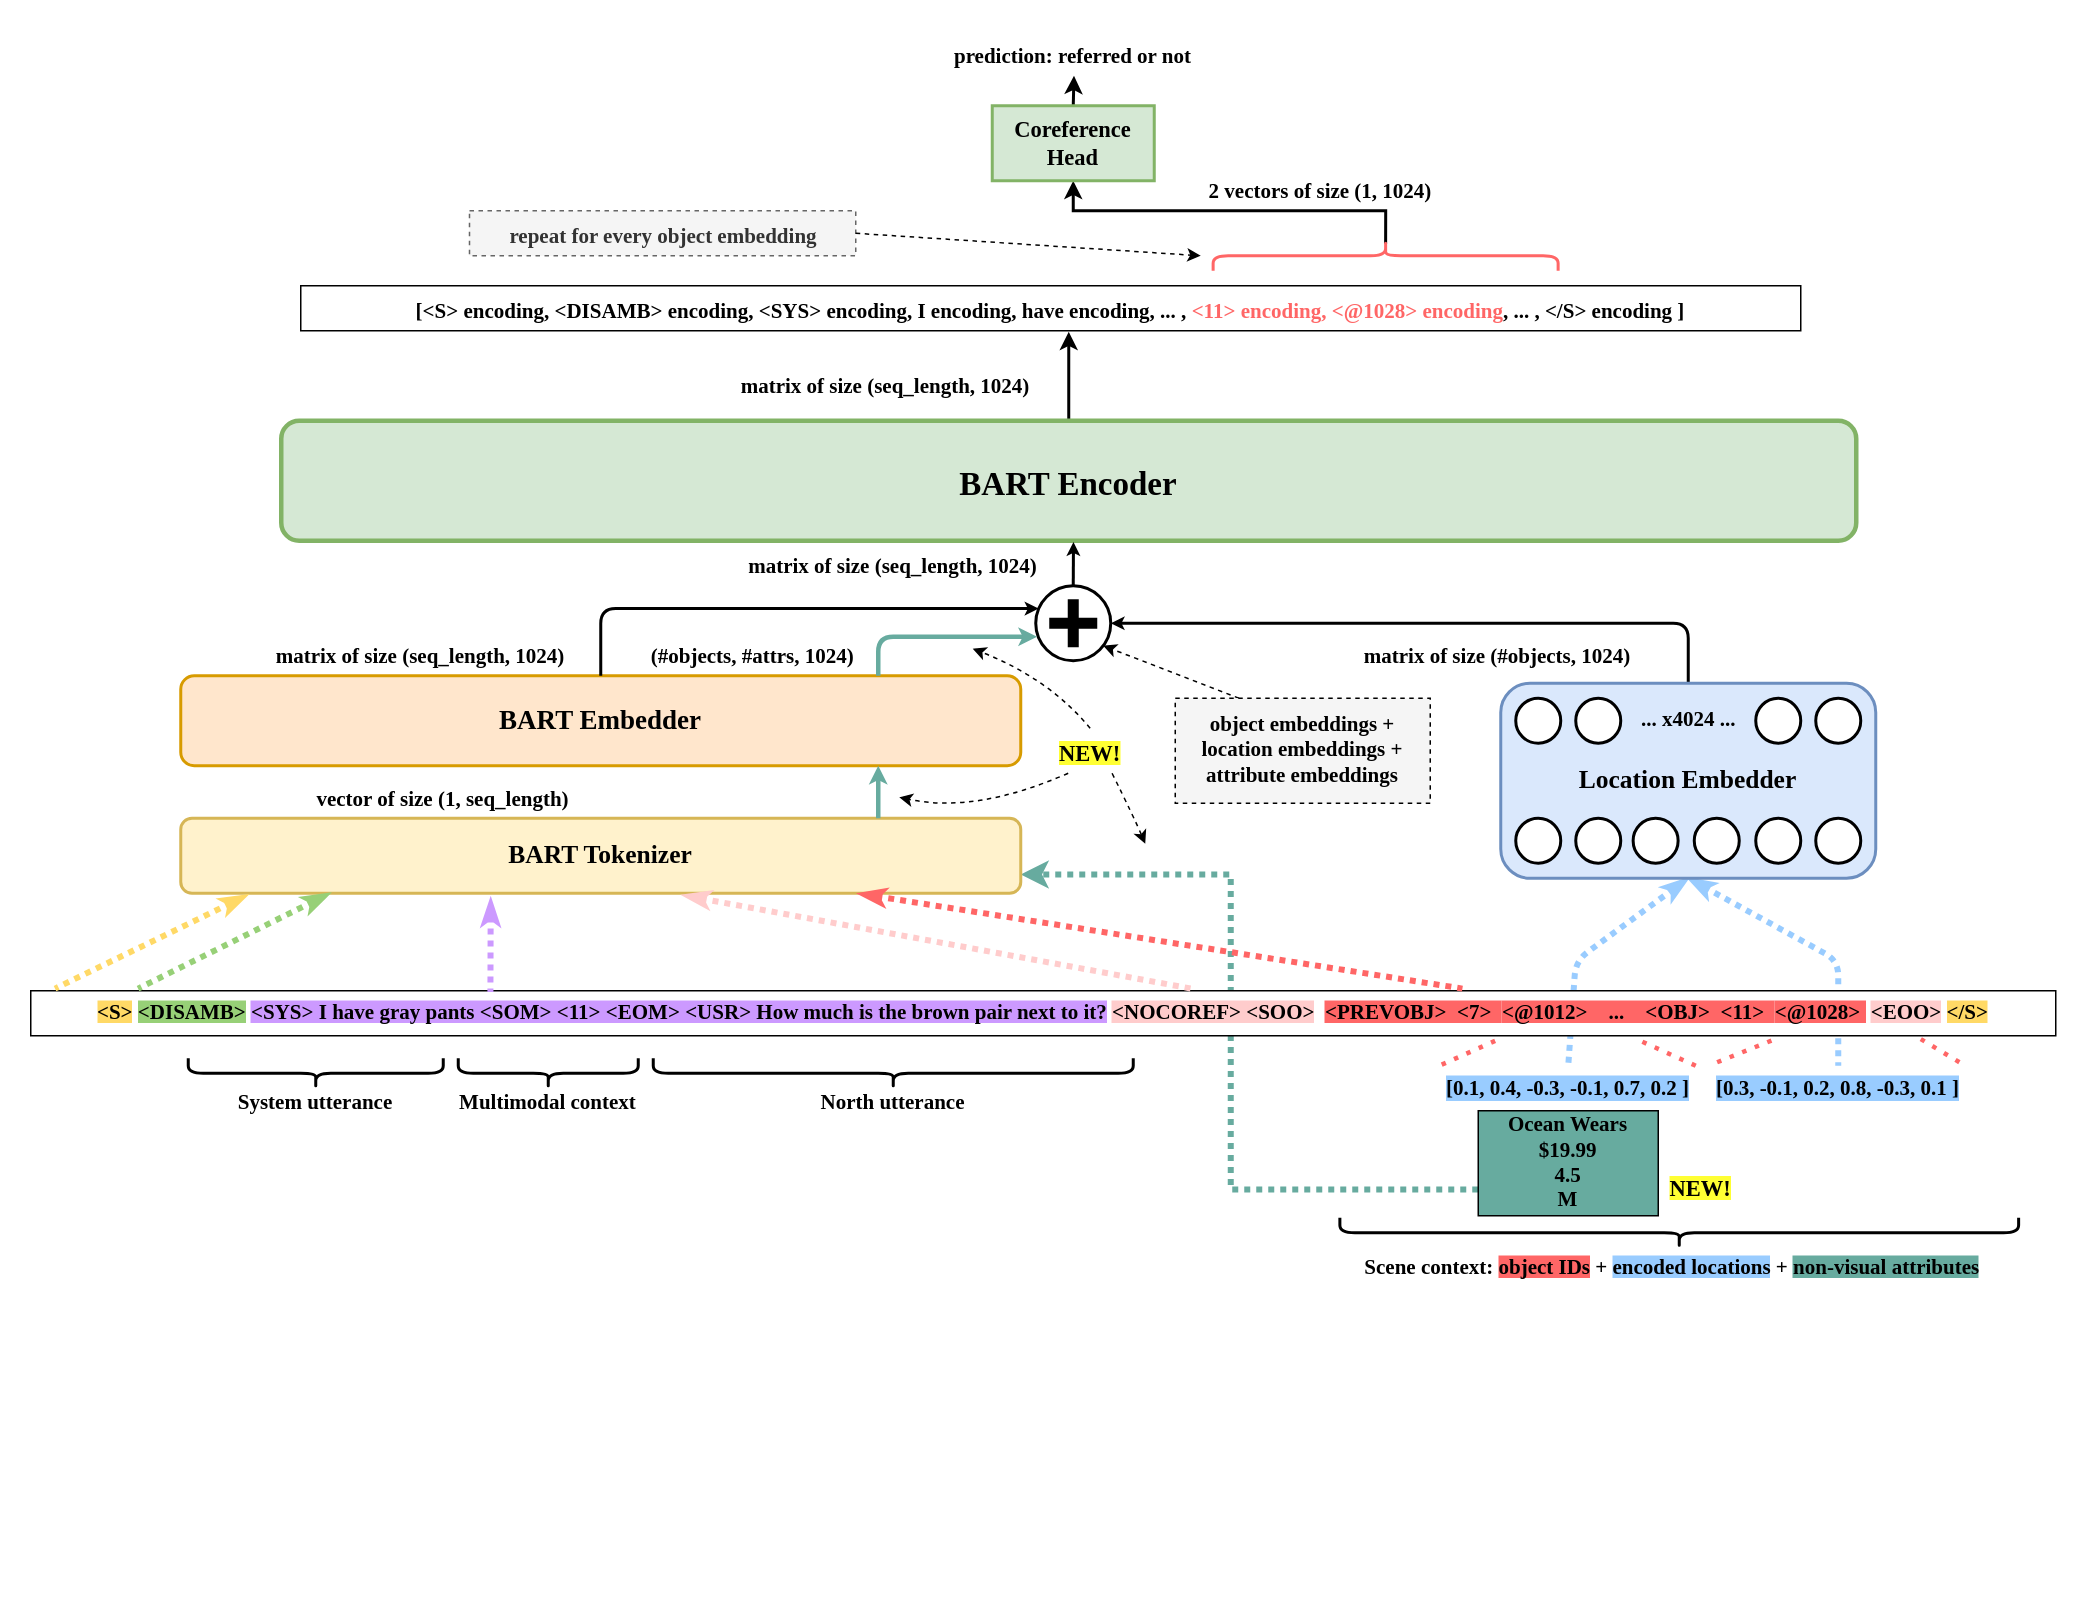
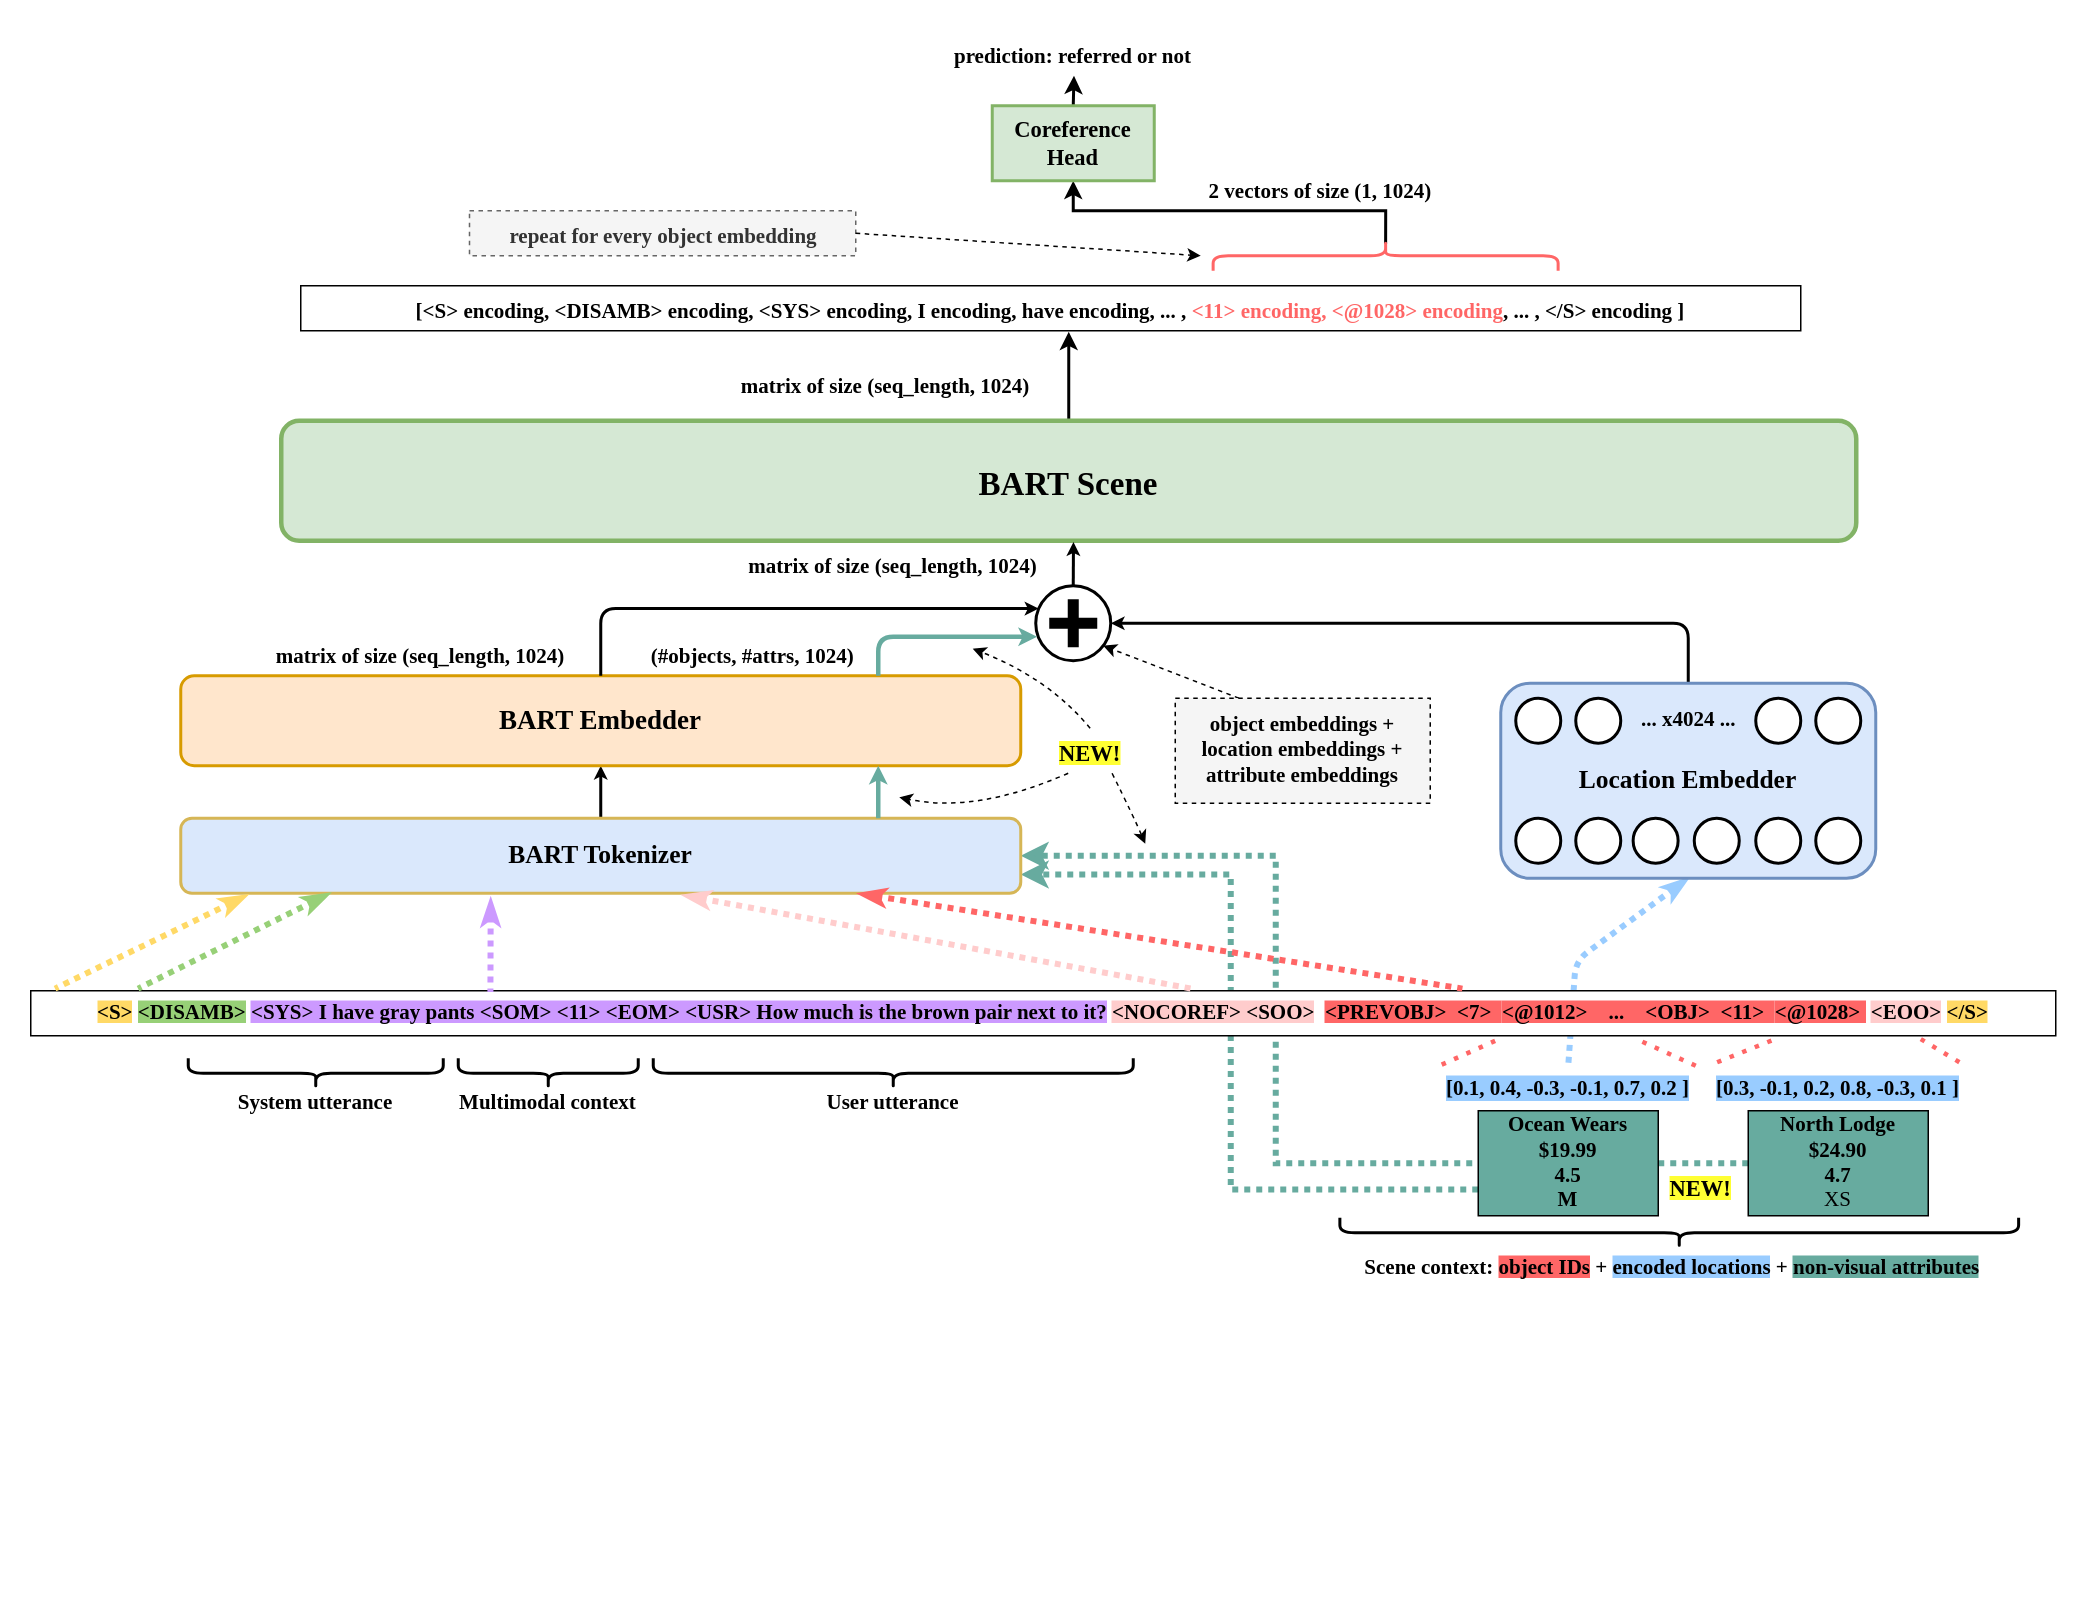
node "BART Encoder": label "BART Encoder" -> "BART Scene"
node "matrix of size (#objects, 1024)": removed
node "vector of size (1, seq_length)": removed
edge "BART Tokenizer" -> "BART Embedder": added
node "BART Tokenizer": fillcolor #fff2cc -> #dae8fc
edge "North Lodge $24.90 4.7 XS" -> "BART Tokenizer": added
edge "[0.3, -0.1, 0.2, 0.8, -0.3, 0.1 ]" -> "Location Embedder": removed
node "North utterance": label "North utterance" -> "User utterance"
node "North Lodge $24.90 4.7 XS": added
